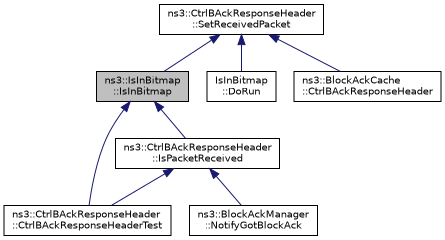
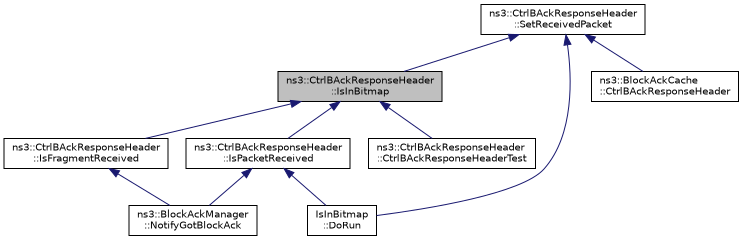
node "ns3::IsInBitmap ::IsInBitmap": label "ns3::IsInBitmap ::IsInBitmap" -> "ns3::CtrlBAckResponseHeader ::IsInBitmap"
node "ns3::CtrlBAckResponseHeader ::IsFragmentReceived": added
edge "ns3::CtrlBAckResponseHeader ::CtrlBAckResponseHeaderTest" -> "ns3::CtrlBAckResponseHeader ::IsPacketReceived": now "IsInBitmap ::DoRun" -> "ns3::CtrlBAckResponseHeader ::IsPacketReceived"
